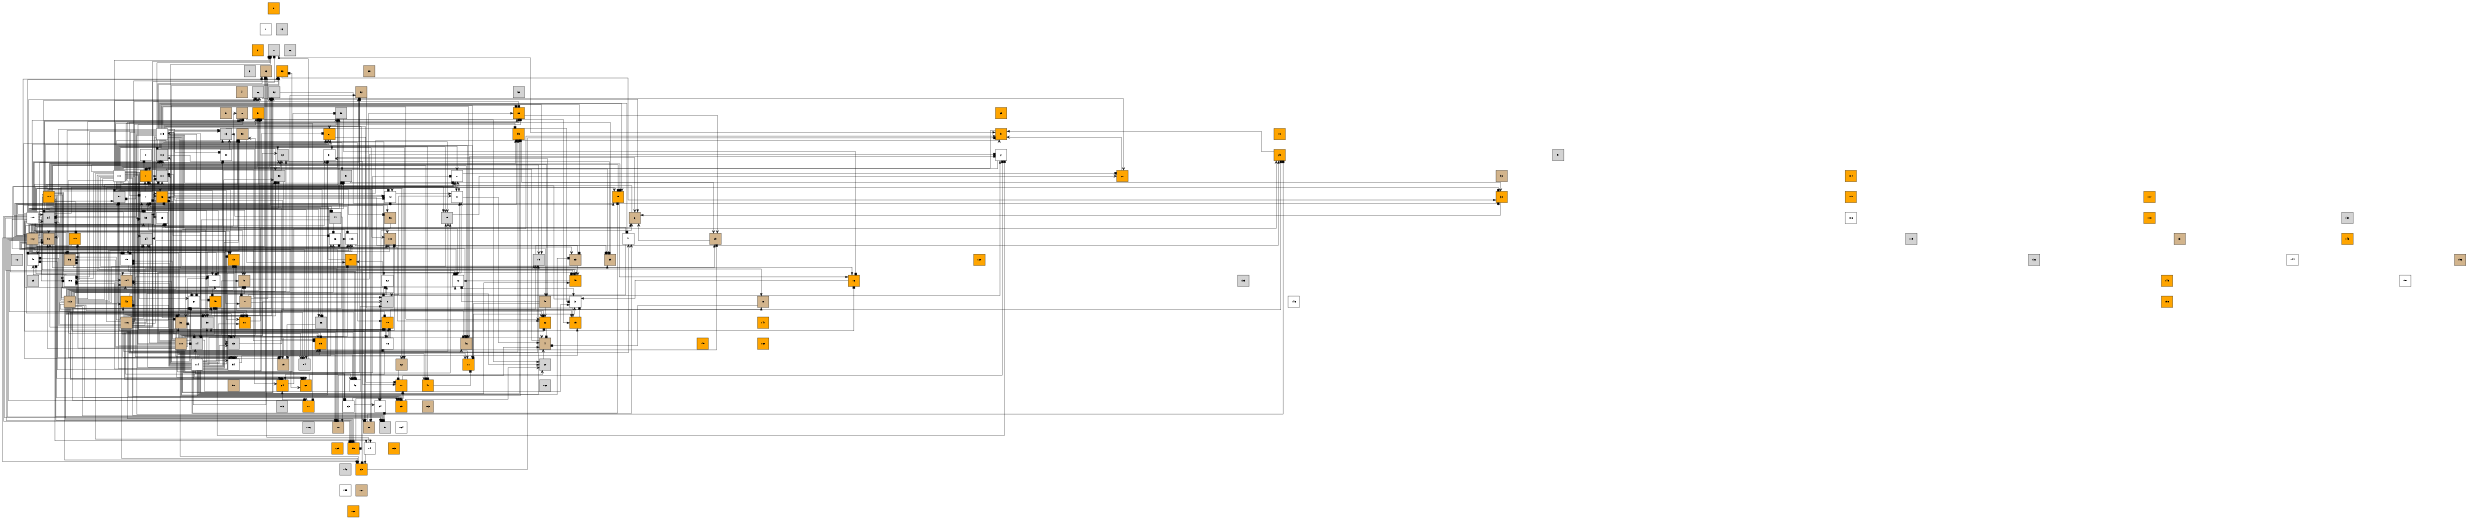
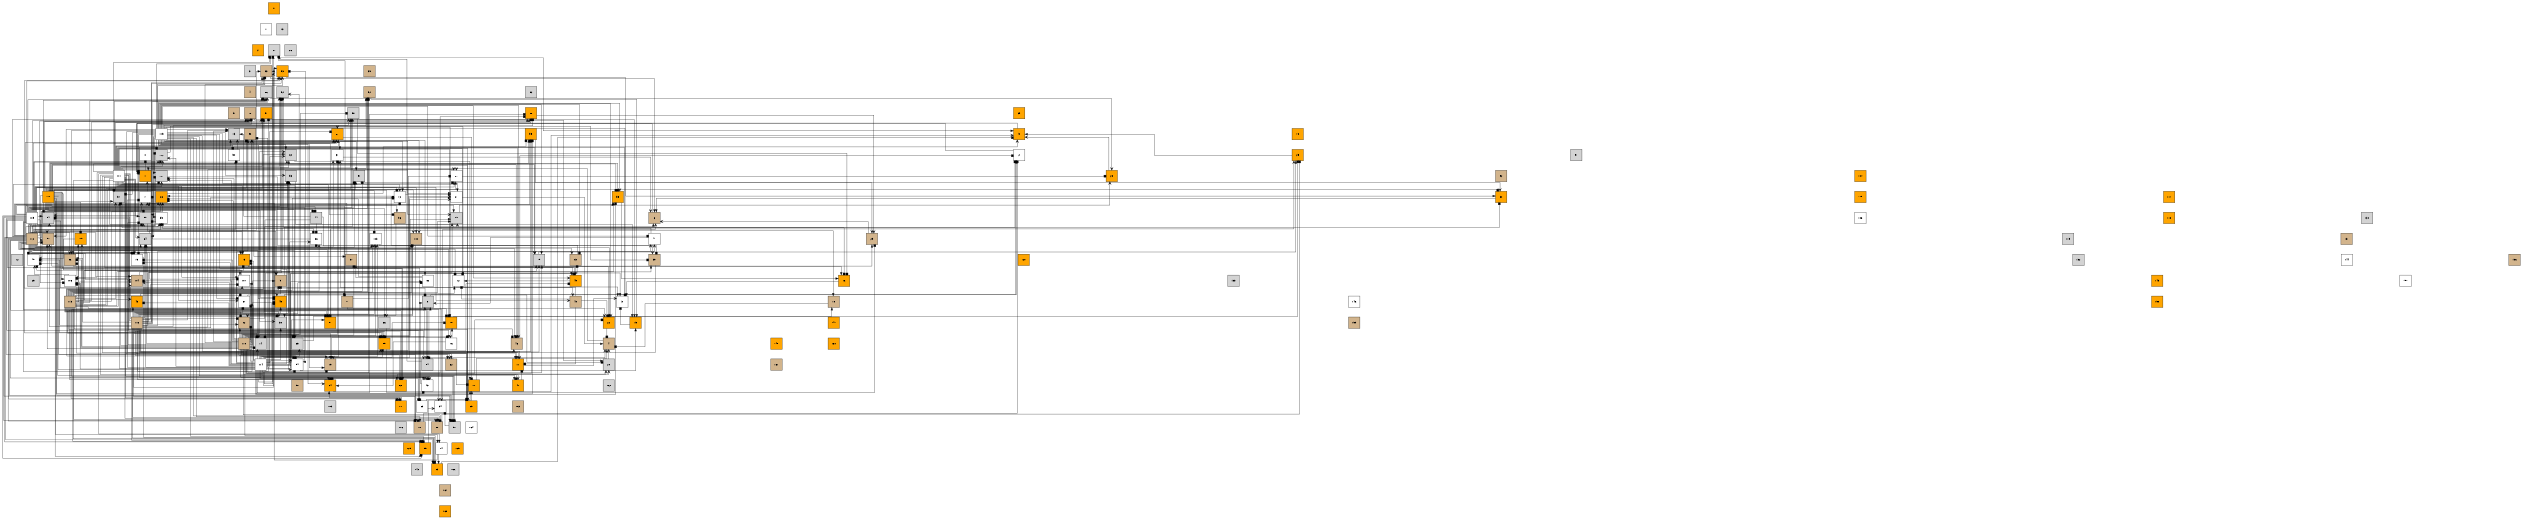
edge "113" -> "86": added
edge "108" -> "47": arrowhead box -> normal
edge "35" -> "7": now "35" -> "99"
edge "111" -> "66": now "111" -> "89"
edge "14" -> "115": reversed
node "143": removed
edge "112" -> "68": now "94" -> "68"
node "37": fillcolor orange -> tan
edge "67" -> "20": arrowhead normal -> box
edge "114" -> "99": arrowhead vee -> box
node "159": added
edge "76" -> "38": removed
edge "43" -> "11": now "113" -> "11"
node "161": added
node "166": added
node "155": removed
